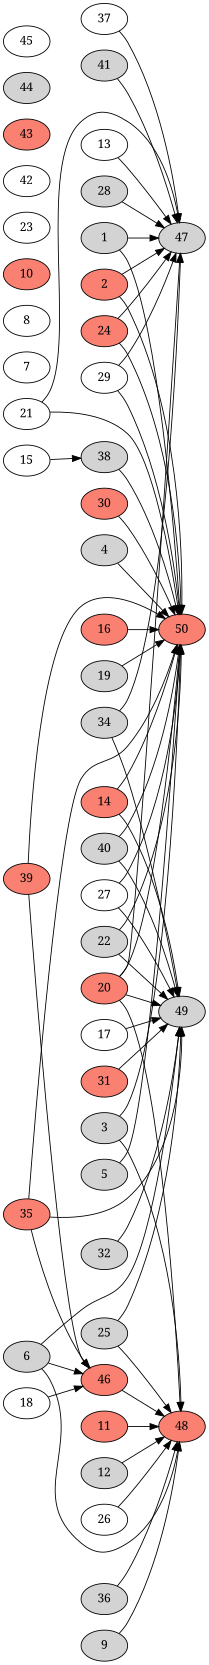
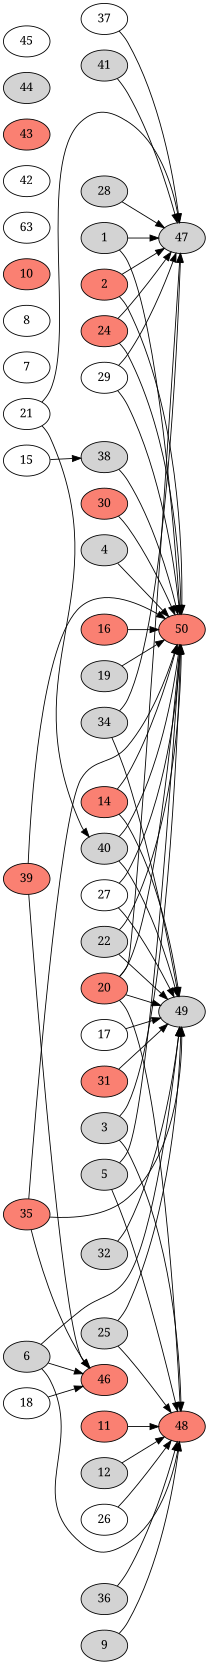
node "13": removed
node "23": label "23" -> "63"
edge "21" -> "50": now "21" -> "40"
edge "46" -> "48": now "5" -> "48"
